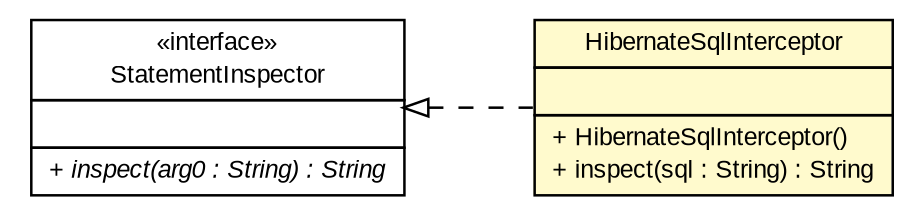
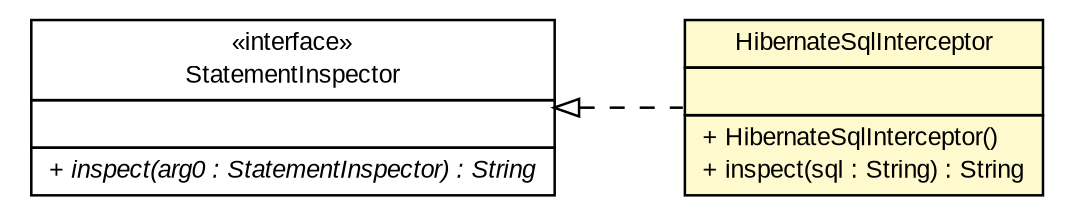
node "StatementInspector": text "+ inspect(arg0 : String) : String" -> "+ inspect(arg0 : StatementInspector) : String"
